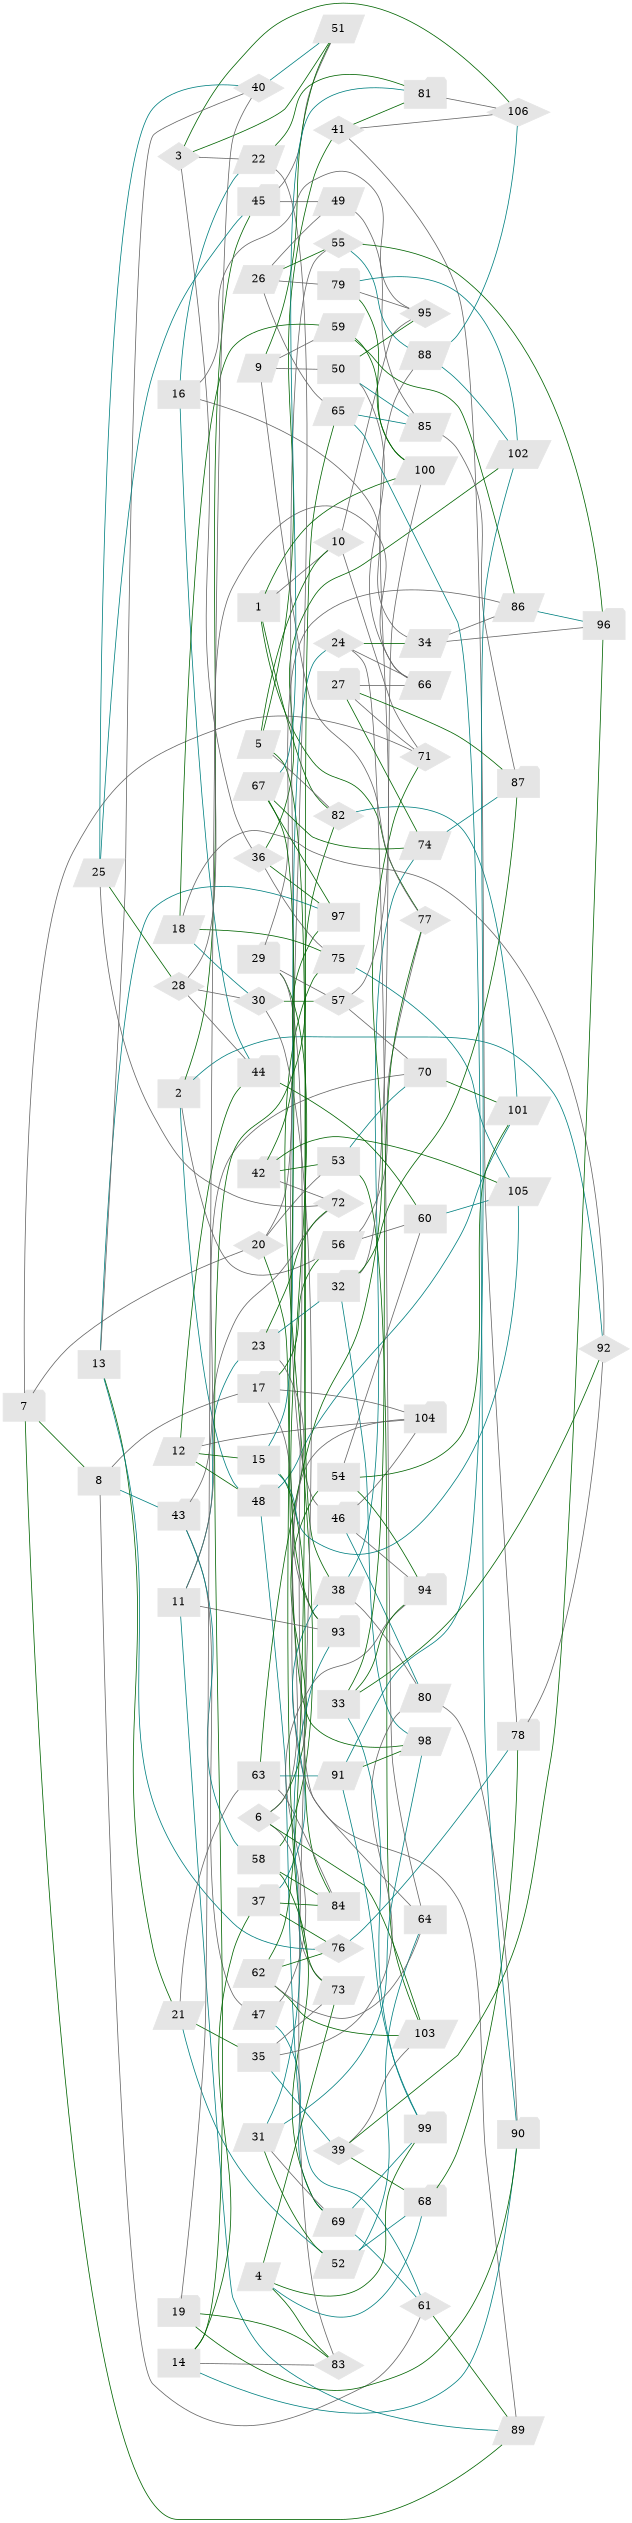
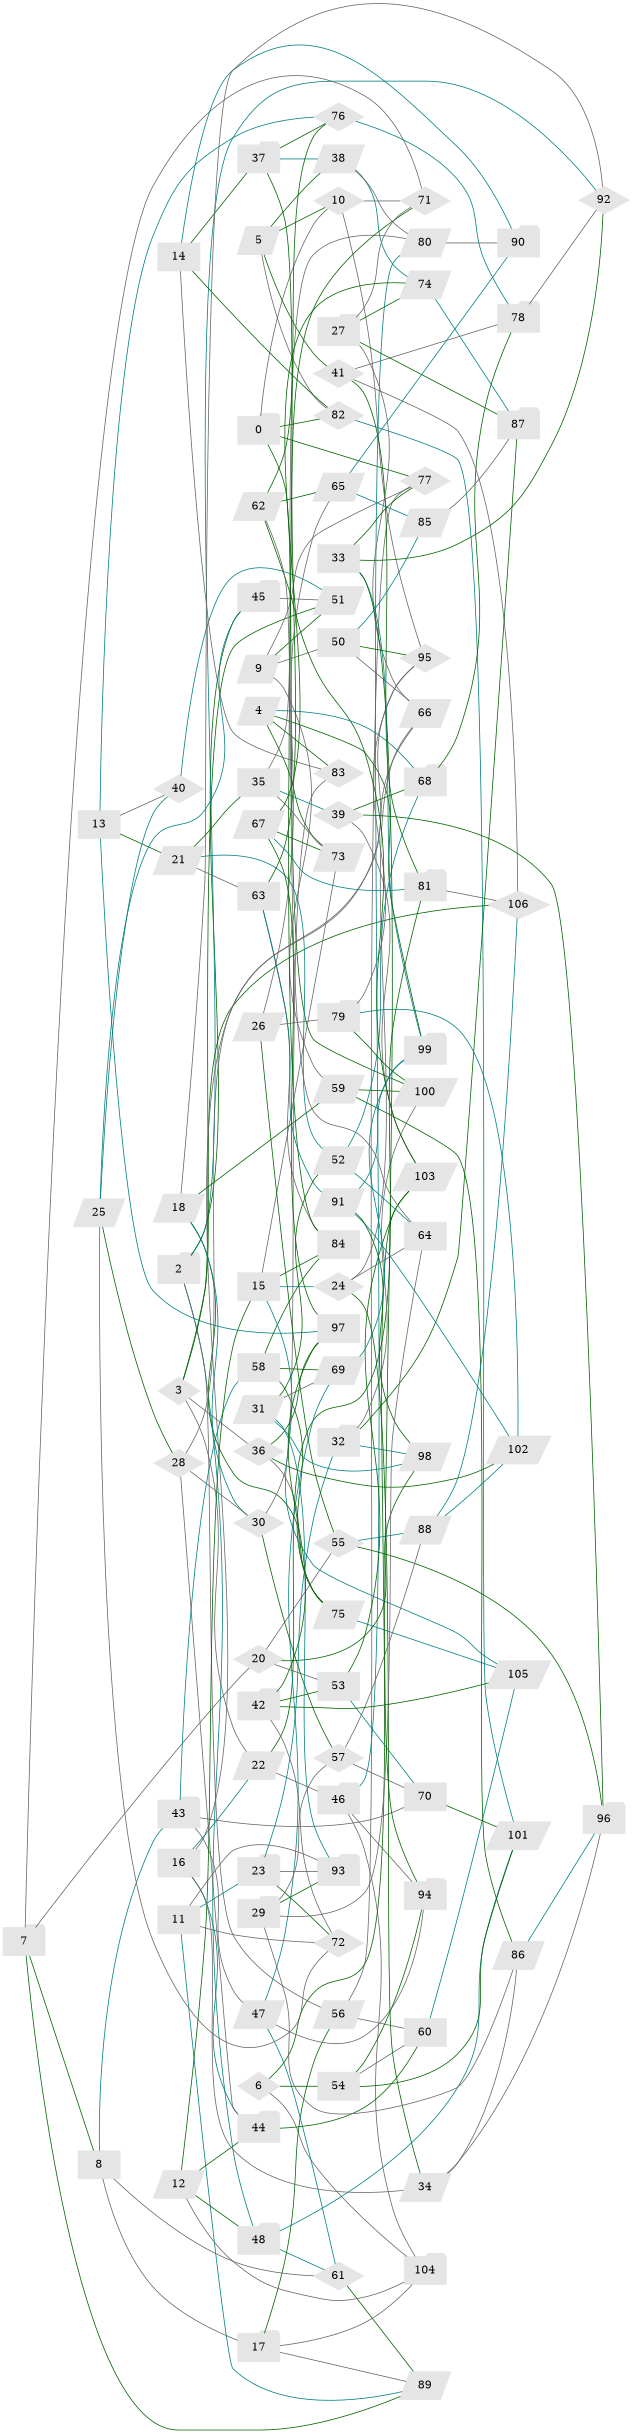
node "49": removed
node "1": label "1" -> "0"
edge "6" -- "73": now "15" -- "73"
edge "69" -- "61": now "47" -- "61"
node "19": removed
